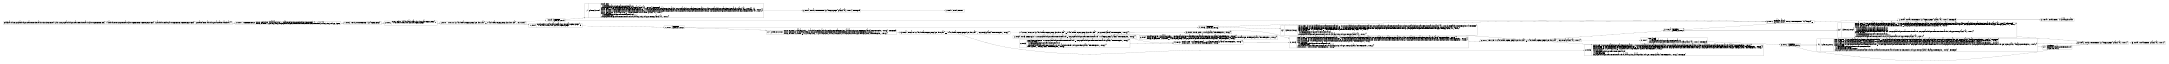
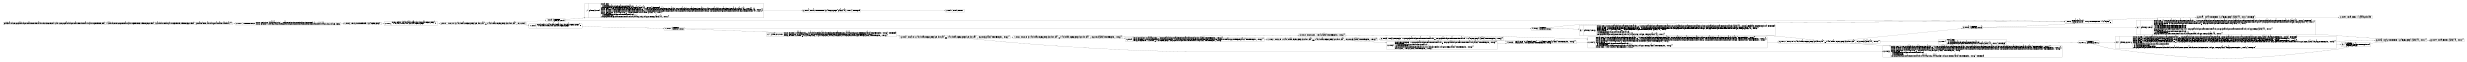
node "17: 0x0037": added
